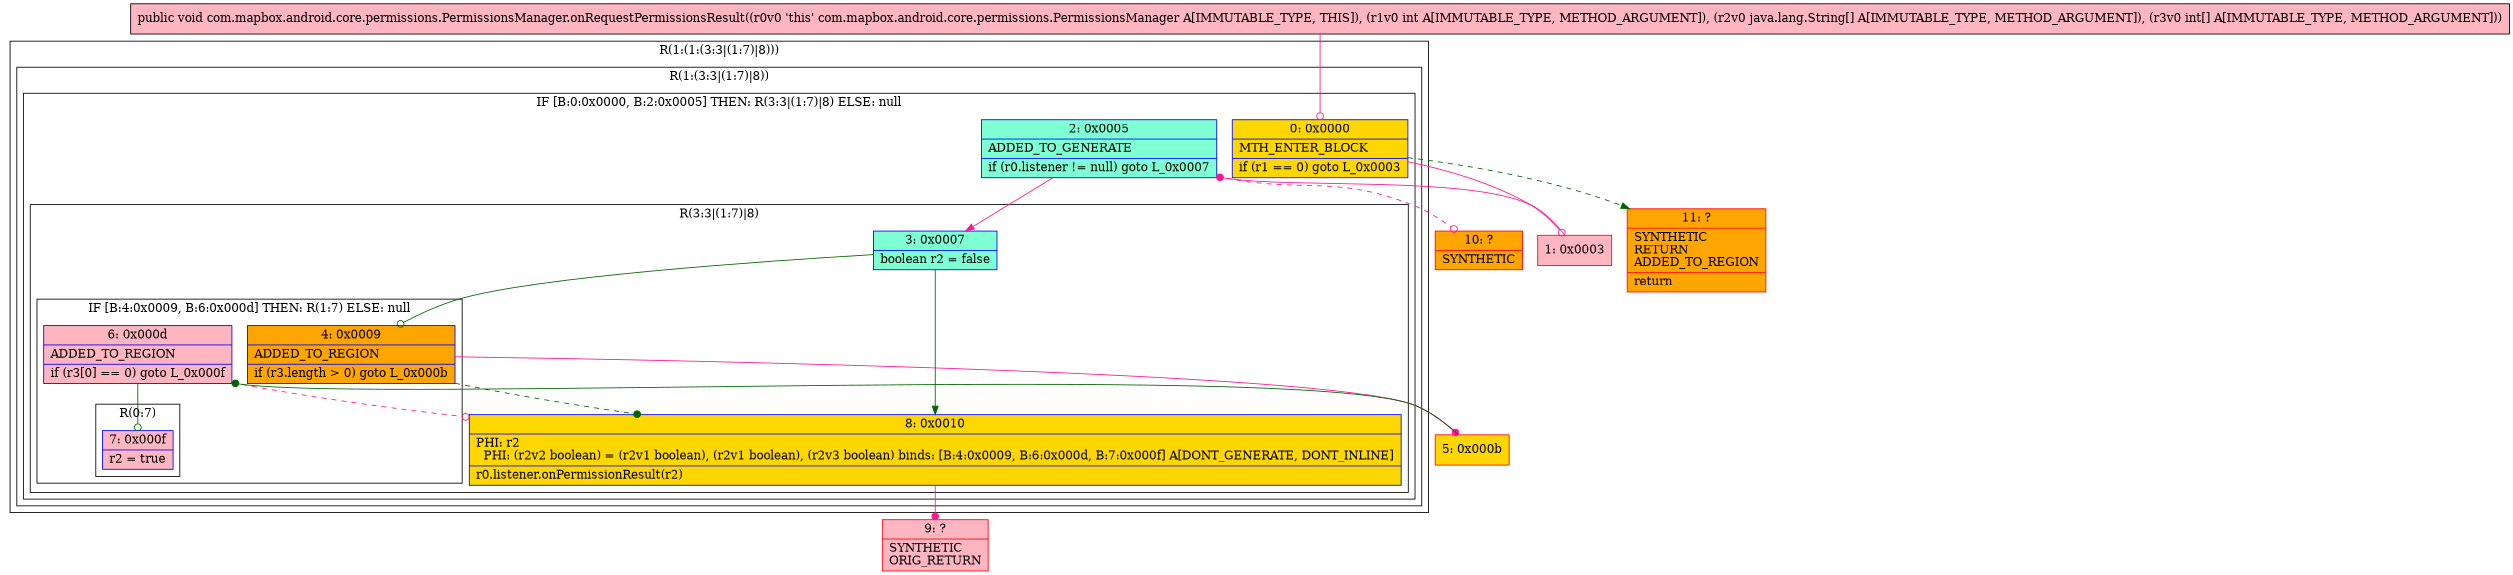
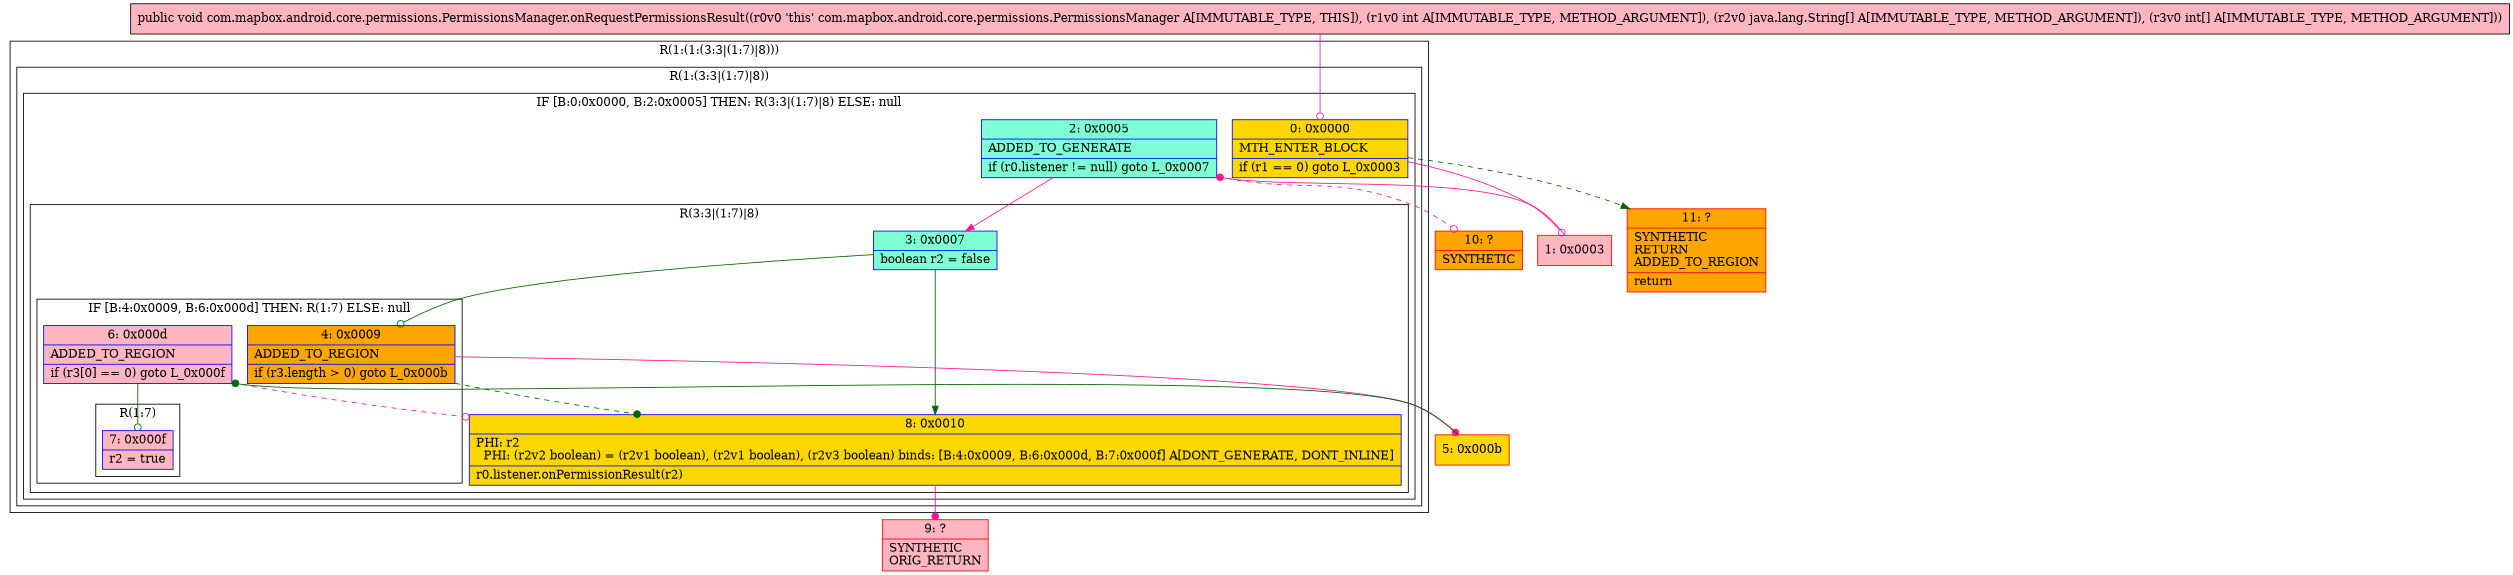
cluster "R(0:7)": label "R(0:7)" -> "R(1:7)"
